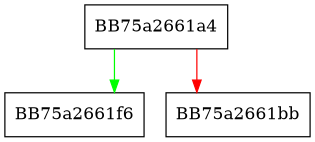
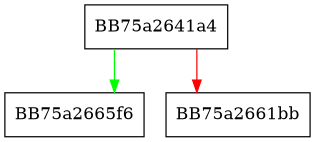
node "BB75a2661a4": label "BB75a2661a4" -> "BB75a2641a4"
node "BB75a2661f6": label "BB75a2661f6" -> "BB75a2665f6"
